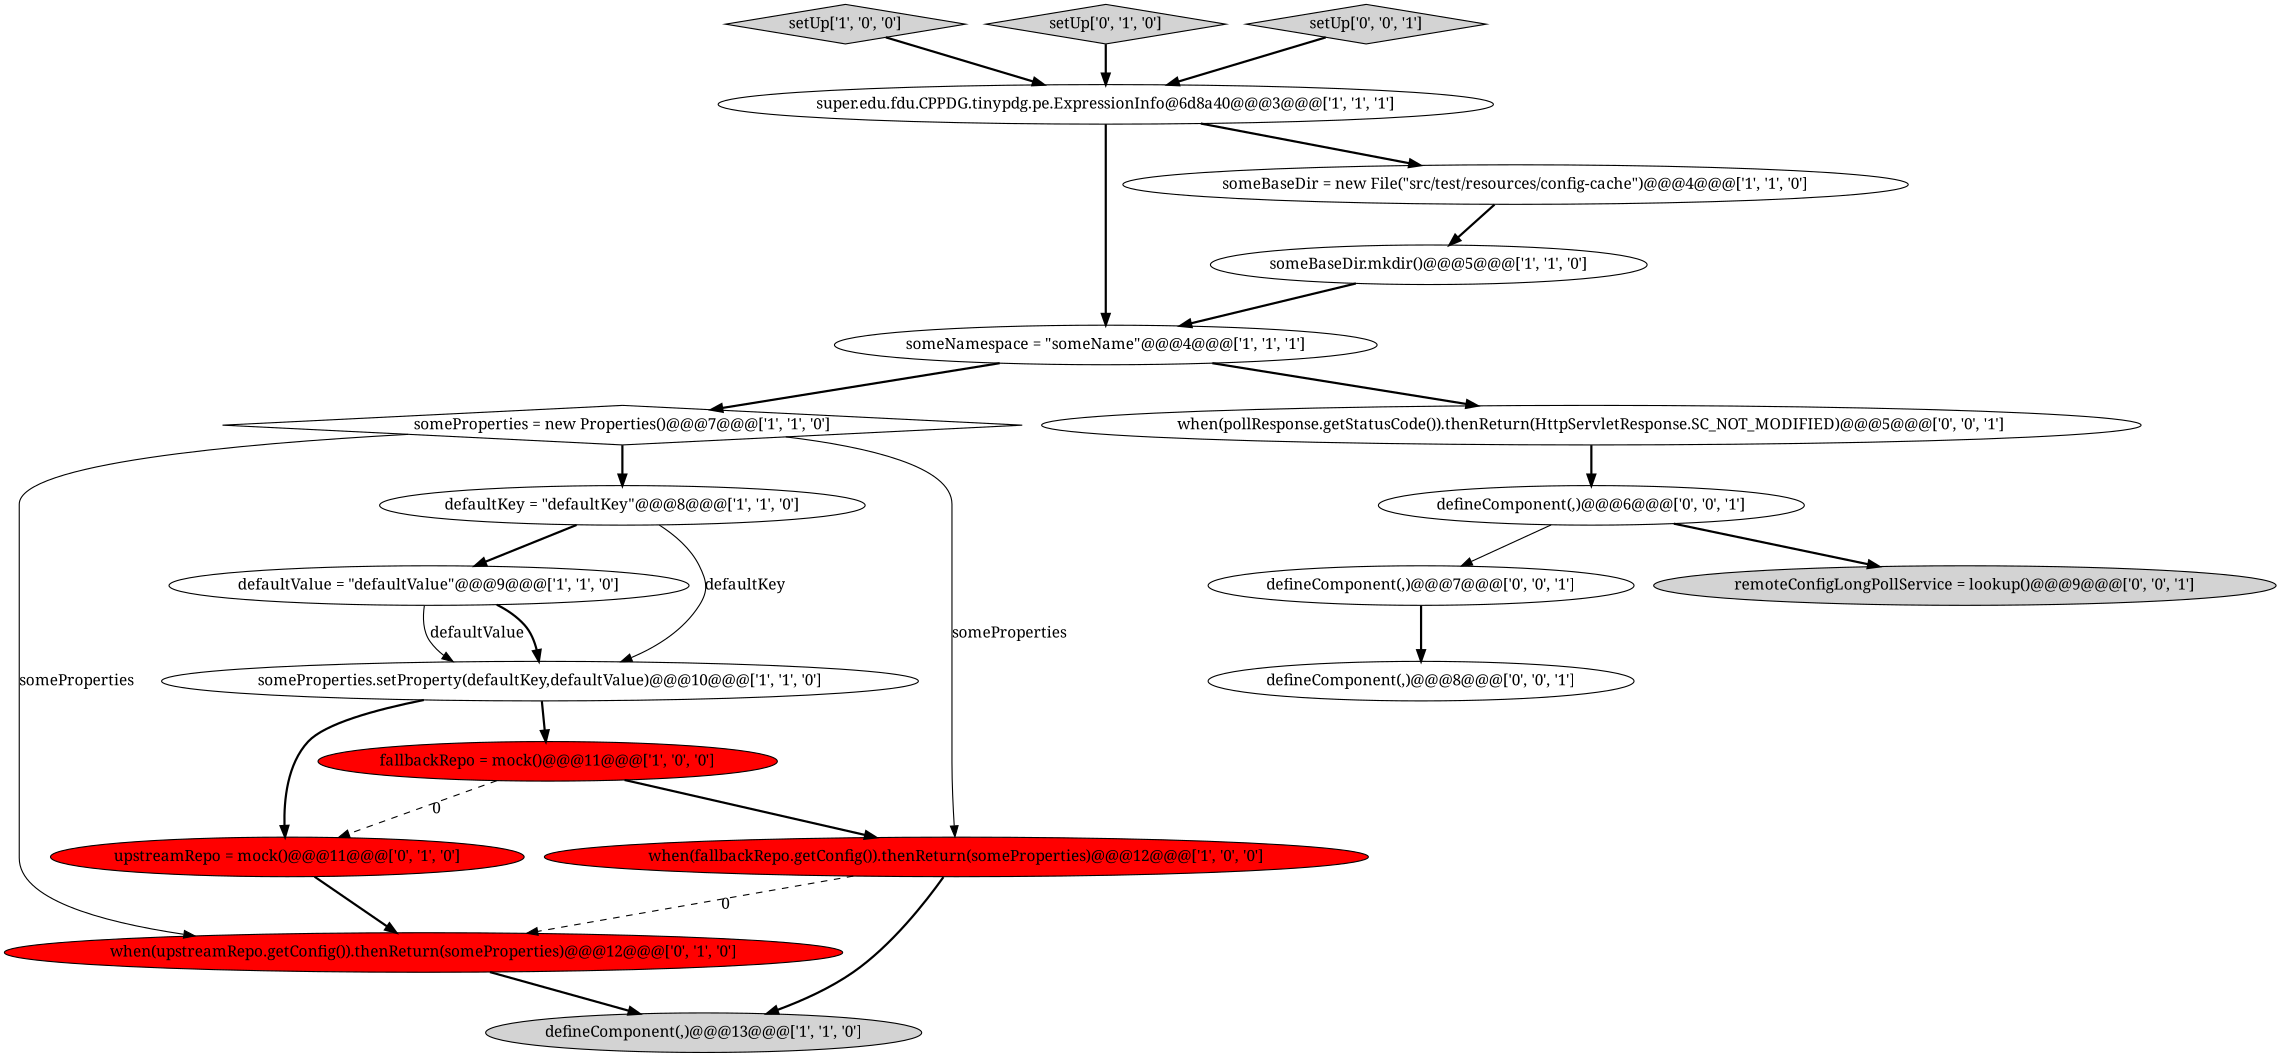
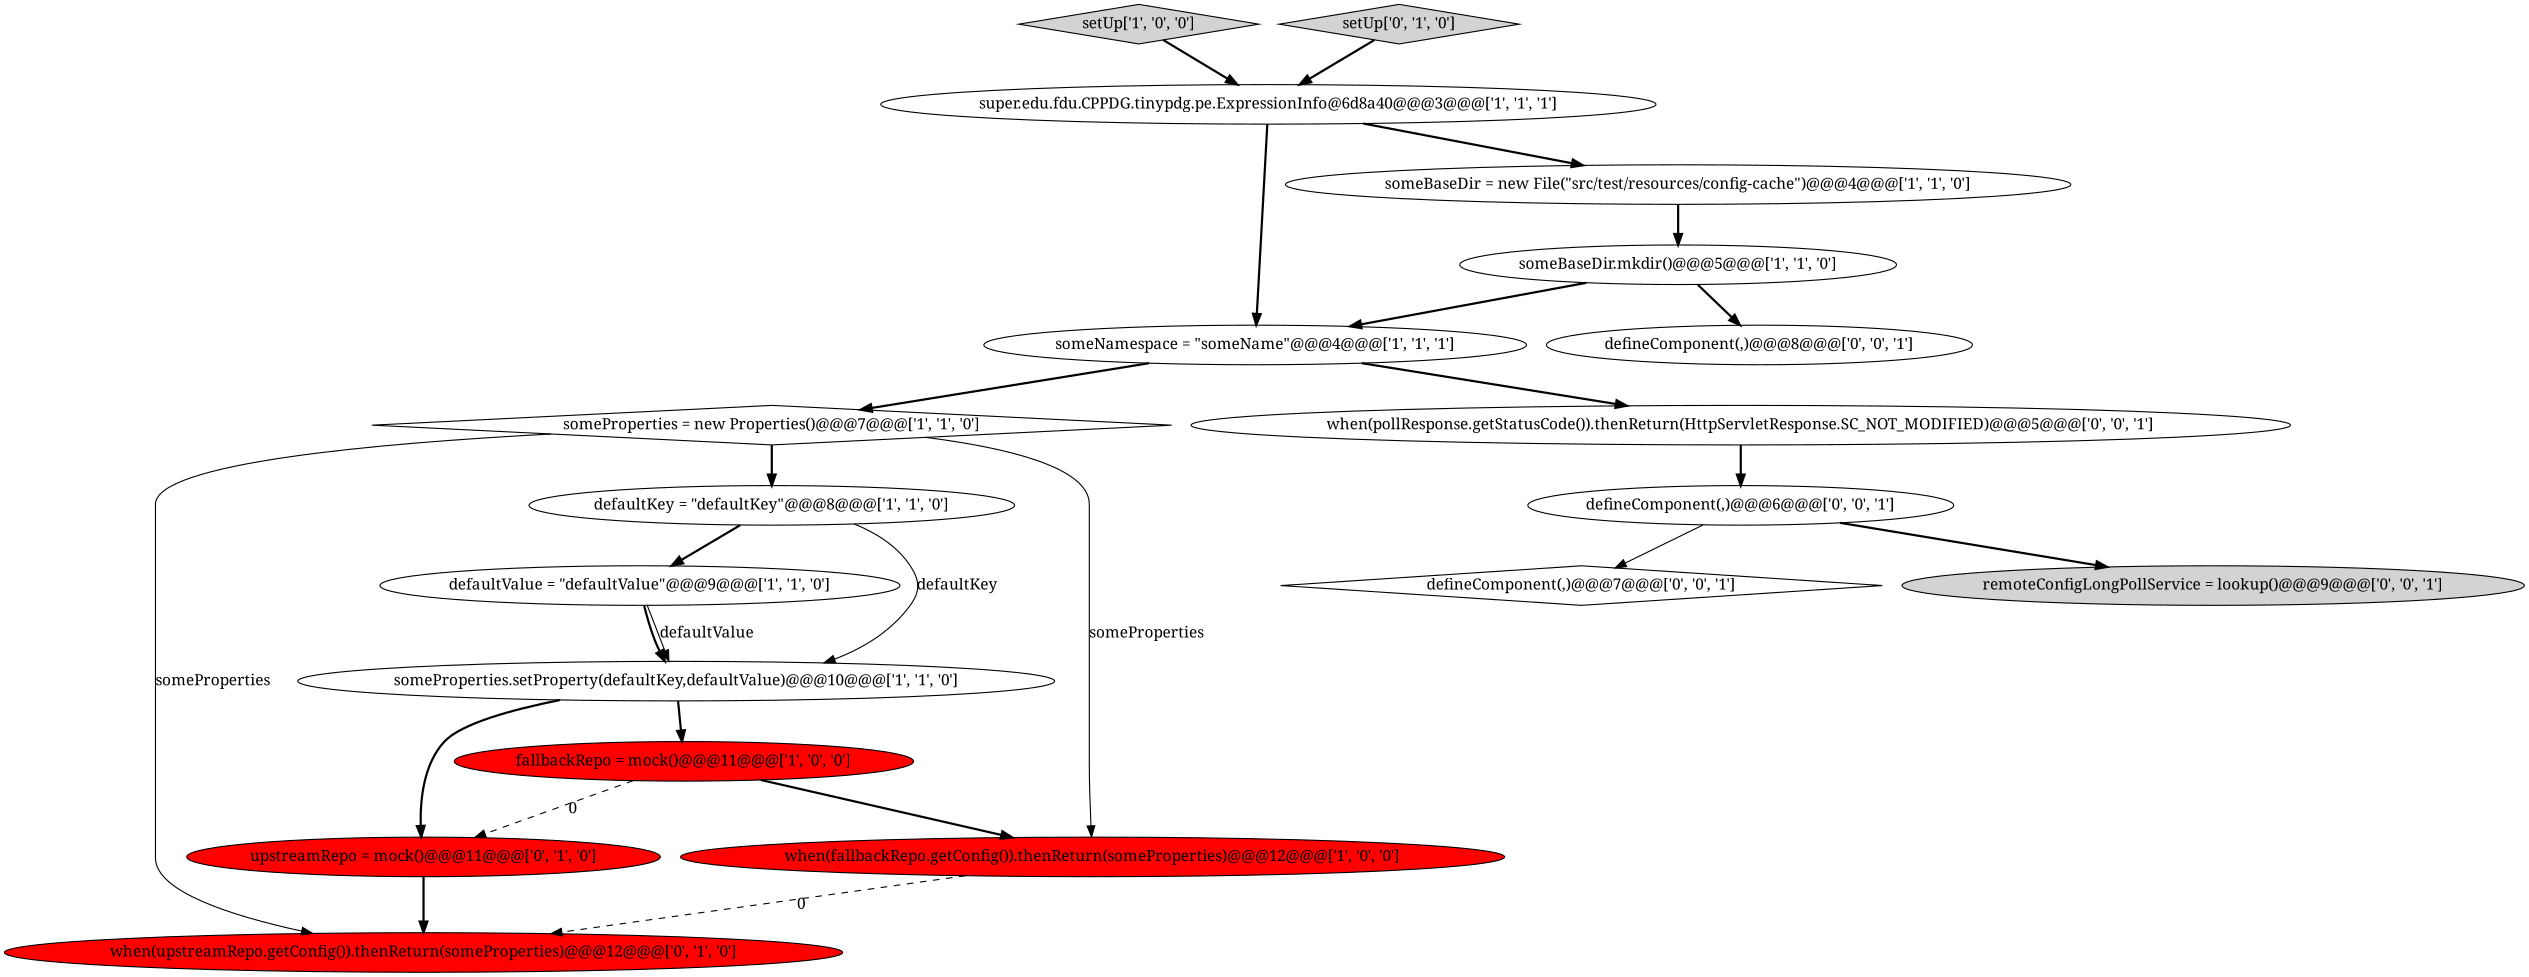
node "setUp['0', '0', '1']": removed
node "defineComponent(,)@@@7@@@['0', '0', '1']": shape ellipse -> diamond
edge "defineComponent(,)@@@7@@@['0', '0', '1']" -> "defineComponent(,)@@@8@@@['0', '0', '1']": now "someBaseDir.mkdir()@@@5@@@['1', '1', '0']" -> "defineComponent(,)@@@8@@@['0', '0', '1']"
node "defineComponent(,)@@@13@@@['1', '1', '0']": removed
